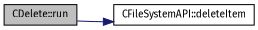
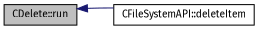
edge "CDelete::run" -> "CFileSystemAPI::deleteItem": reversed
